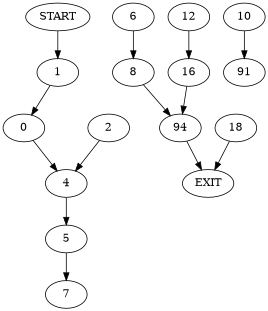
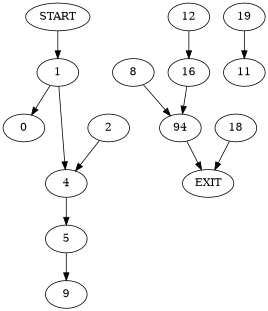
node "6": removed
node "10": label "10" -> "19"
node "91": label "91" -> "11"
edge "0" -> "4": now "1" -> "4"
node "7": label "7" -> "9"
